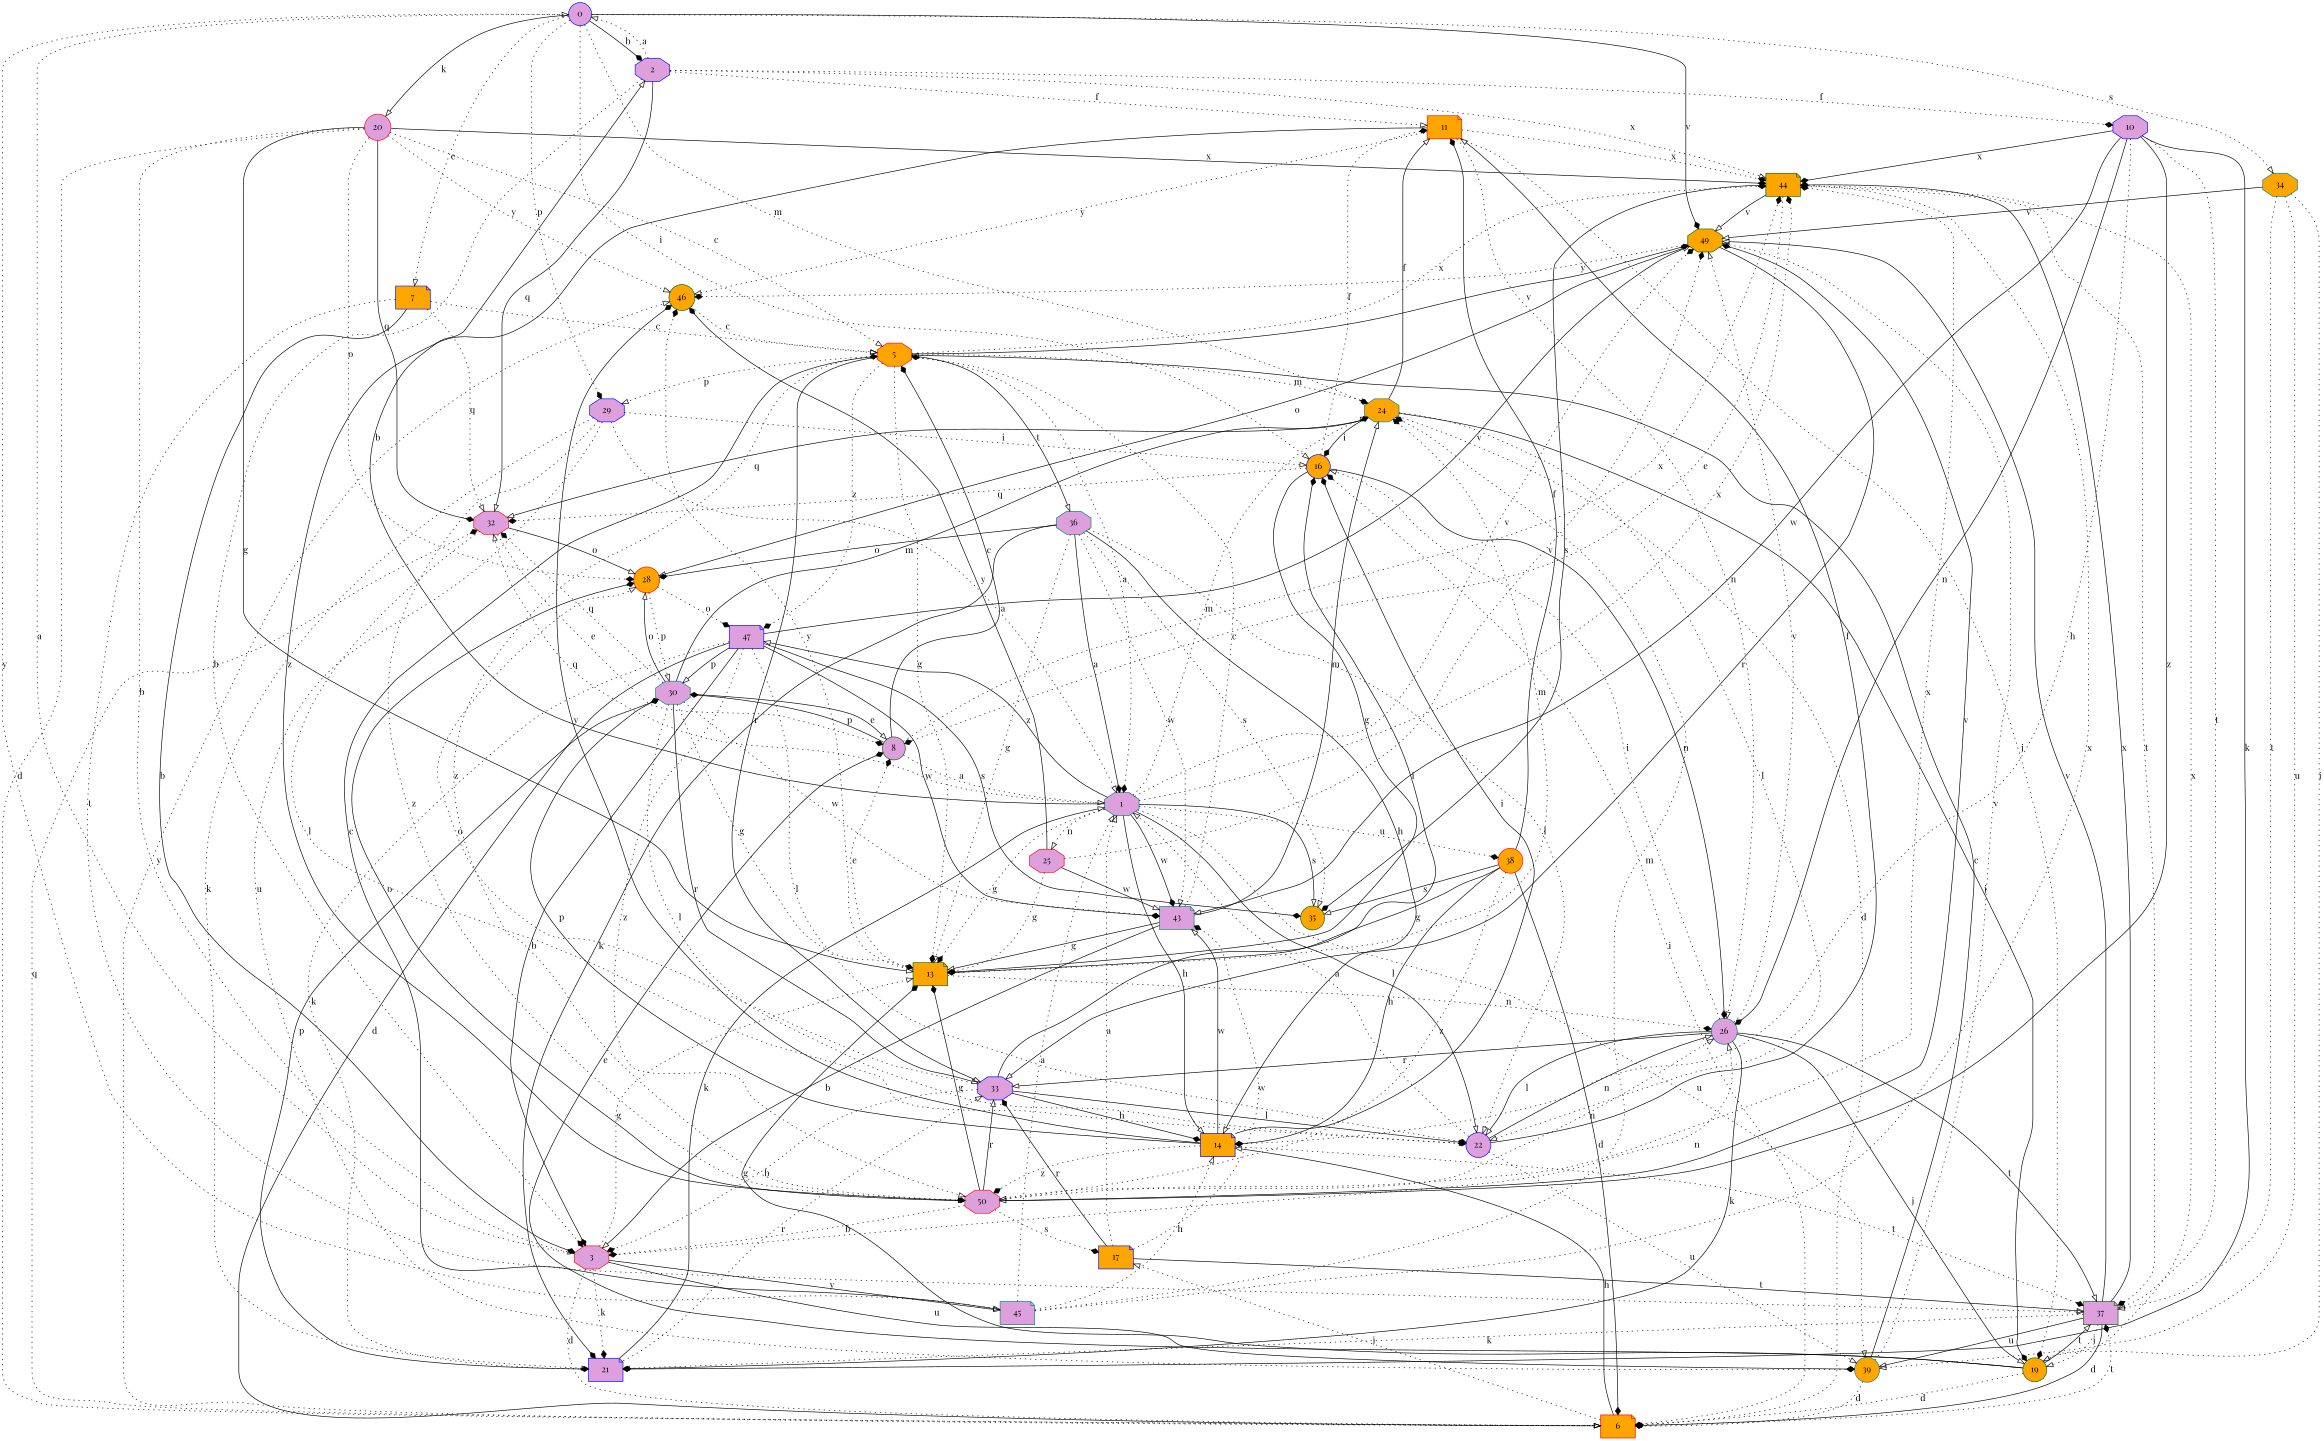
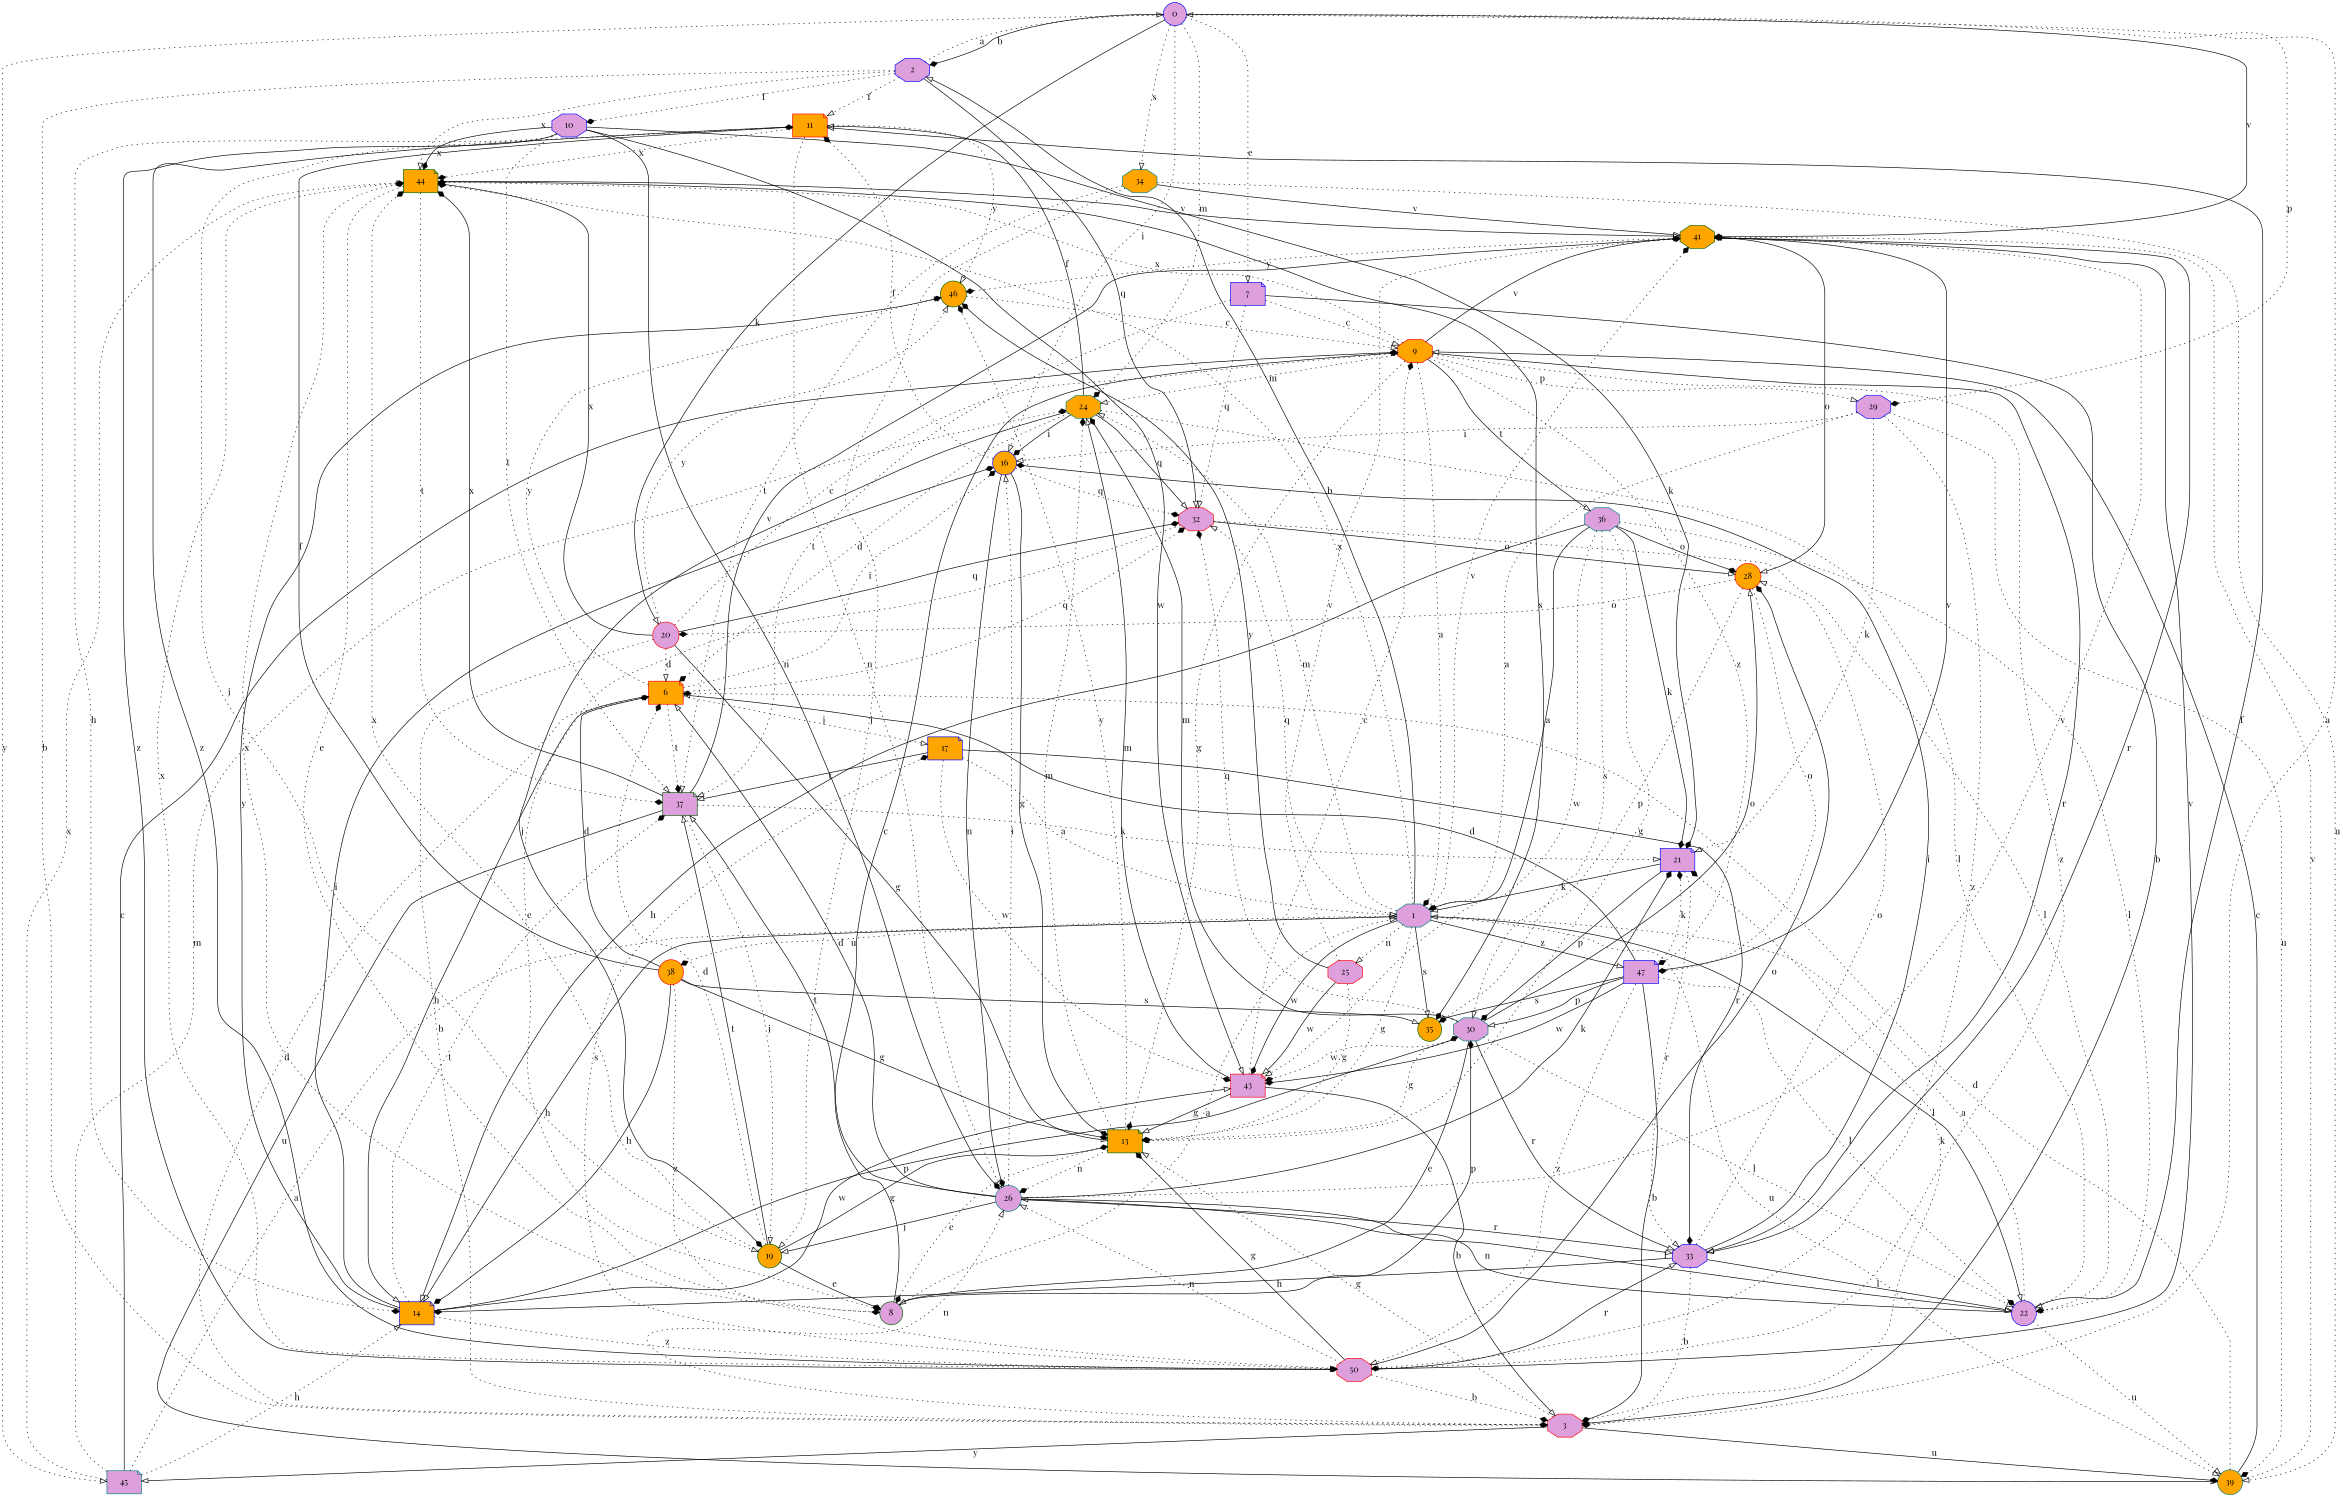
node "49": label "49" -> "41"
node "7": fillcolor orange -> plum
node "5": label "5" -> "9"
edge "20" -> "28": reversed
edge "11" -> "19": arrowhead diamond -> onormal
node "43": color teal -> red
edge "37" -> "6": now "26" -> "6"
